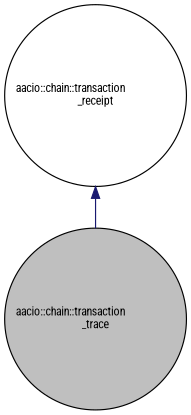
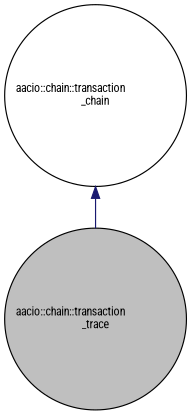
node "aacio::chain::transaction _receipt": label "aacio::chain::transaction _receipt" -> "aacio::chain::transaction _chain"
